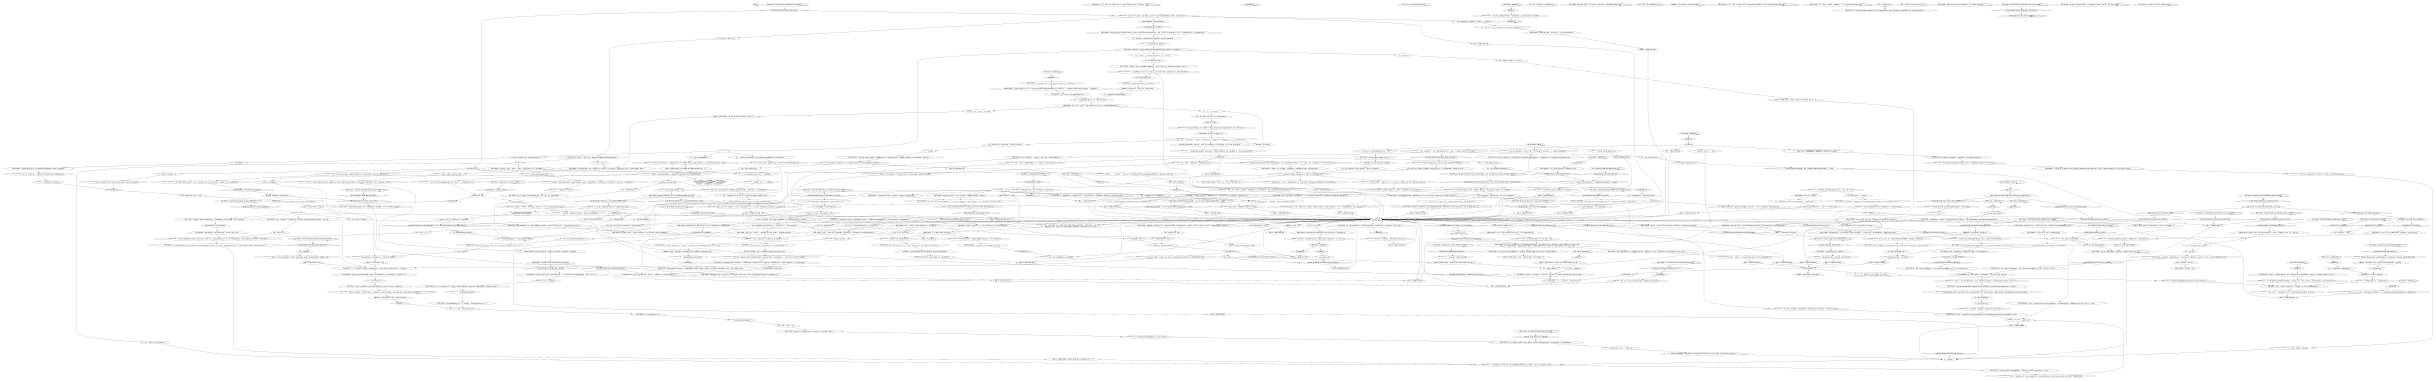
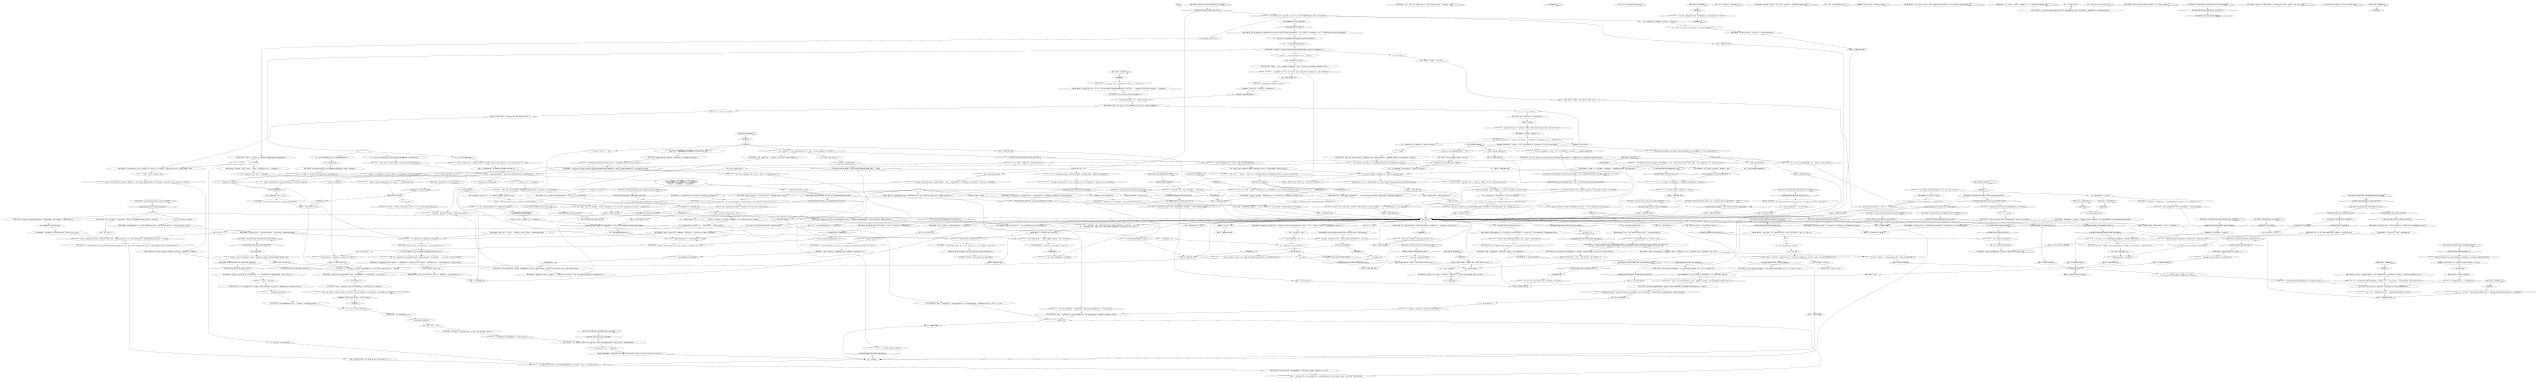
node "Untitled hub (02)": label "Untitled hub (02)" -> "Unfortunately hub (02)"
node "Jump to: [IsKimHere()]": removed
node "You: “所以不管你在不在，其实都无所谓咯？”": removed
